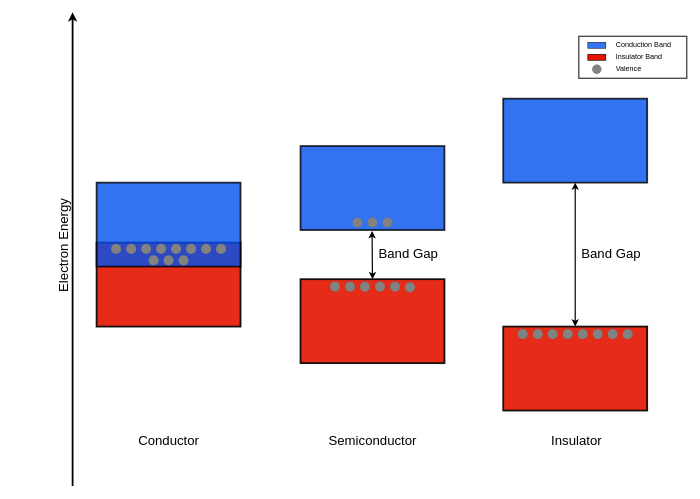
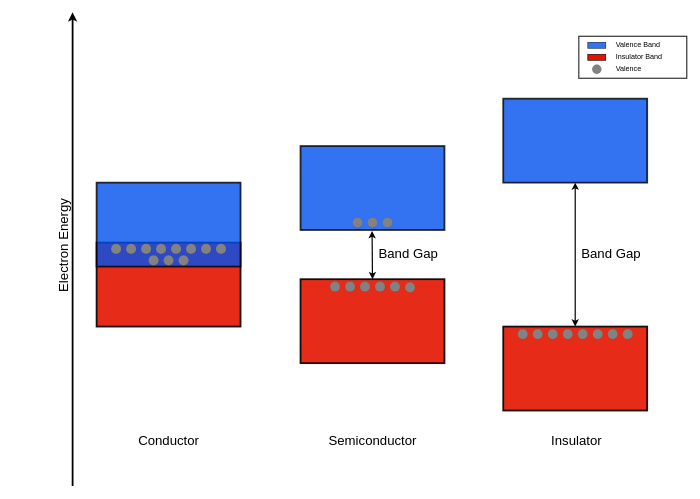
node "Conduction Band": label "Conduction Band" -> "Valence Band"
